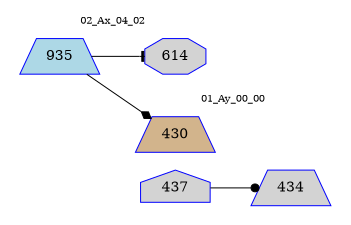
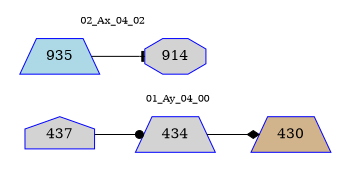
node "614": label "614" -> "914"
edge "935" -> "430": now "434" -> "430"
cluster "01_Ay_00_00": label "01_Ay_00_00" -> "01_Ay_04_00"
